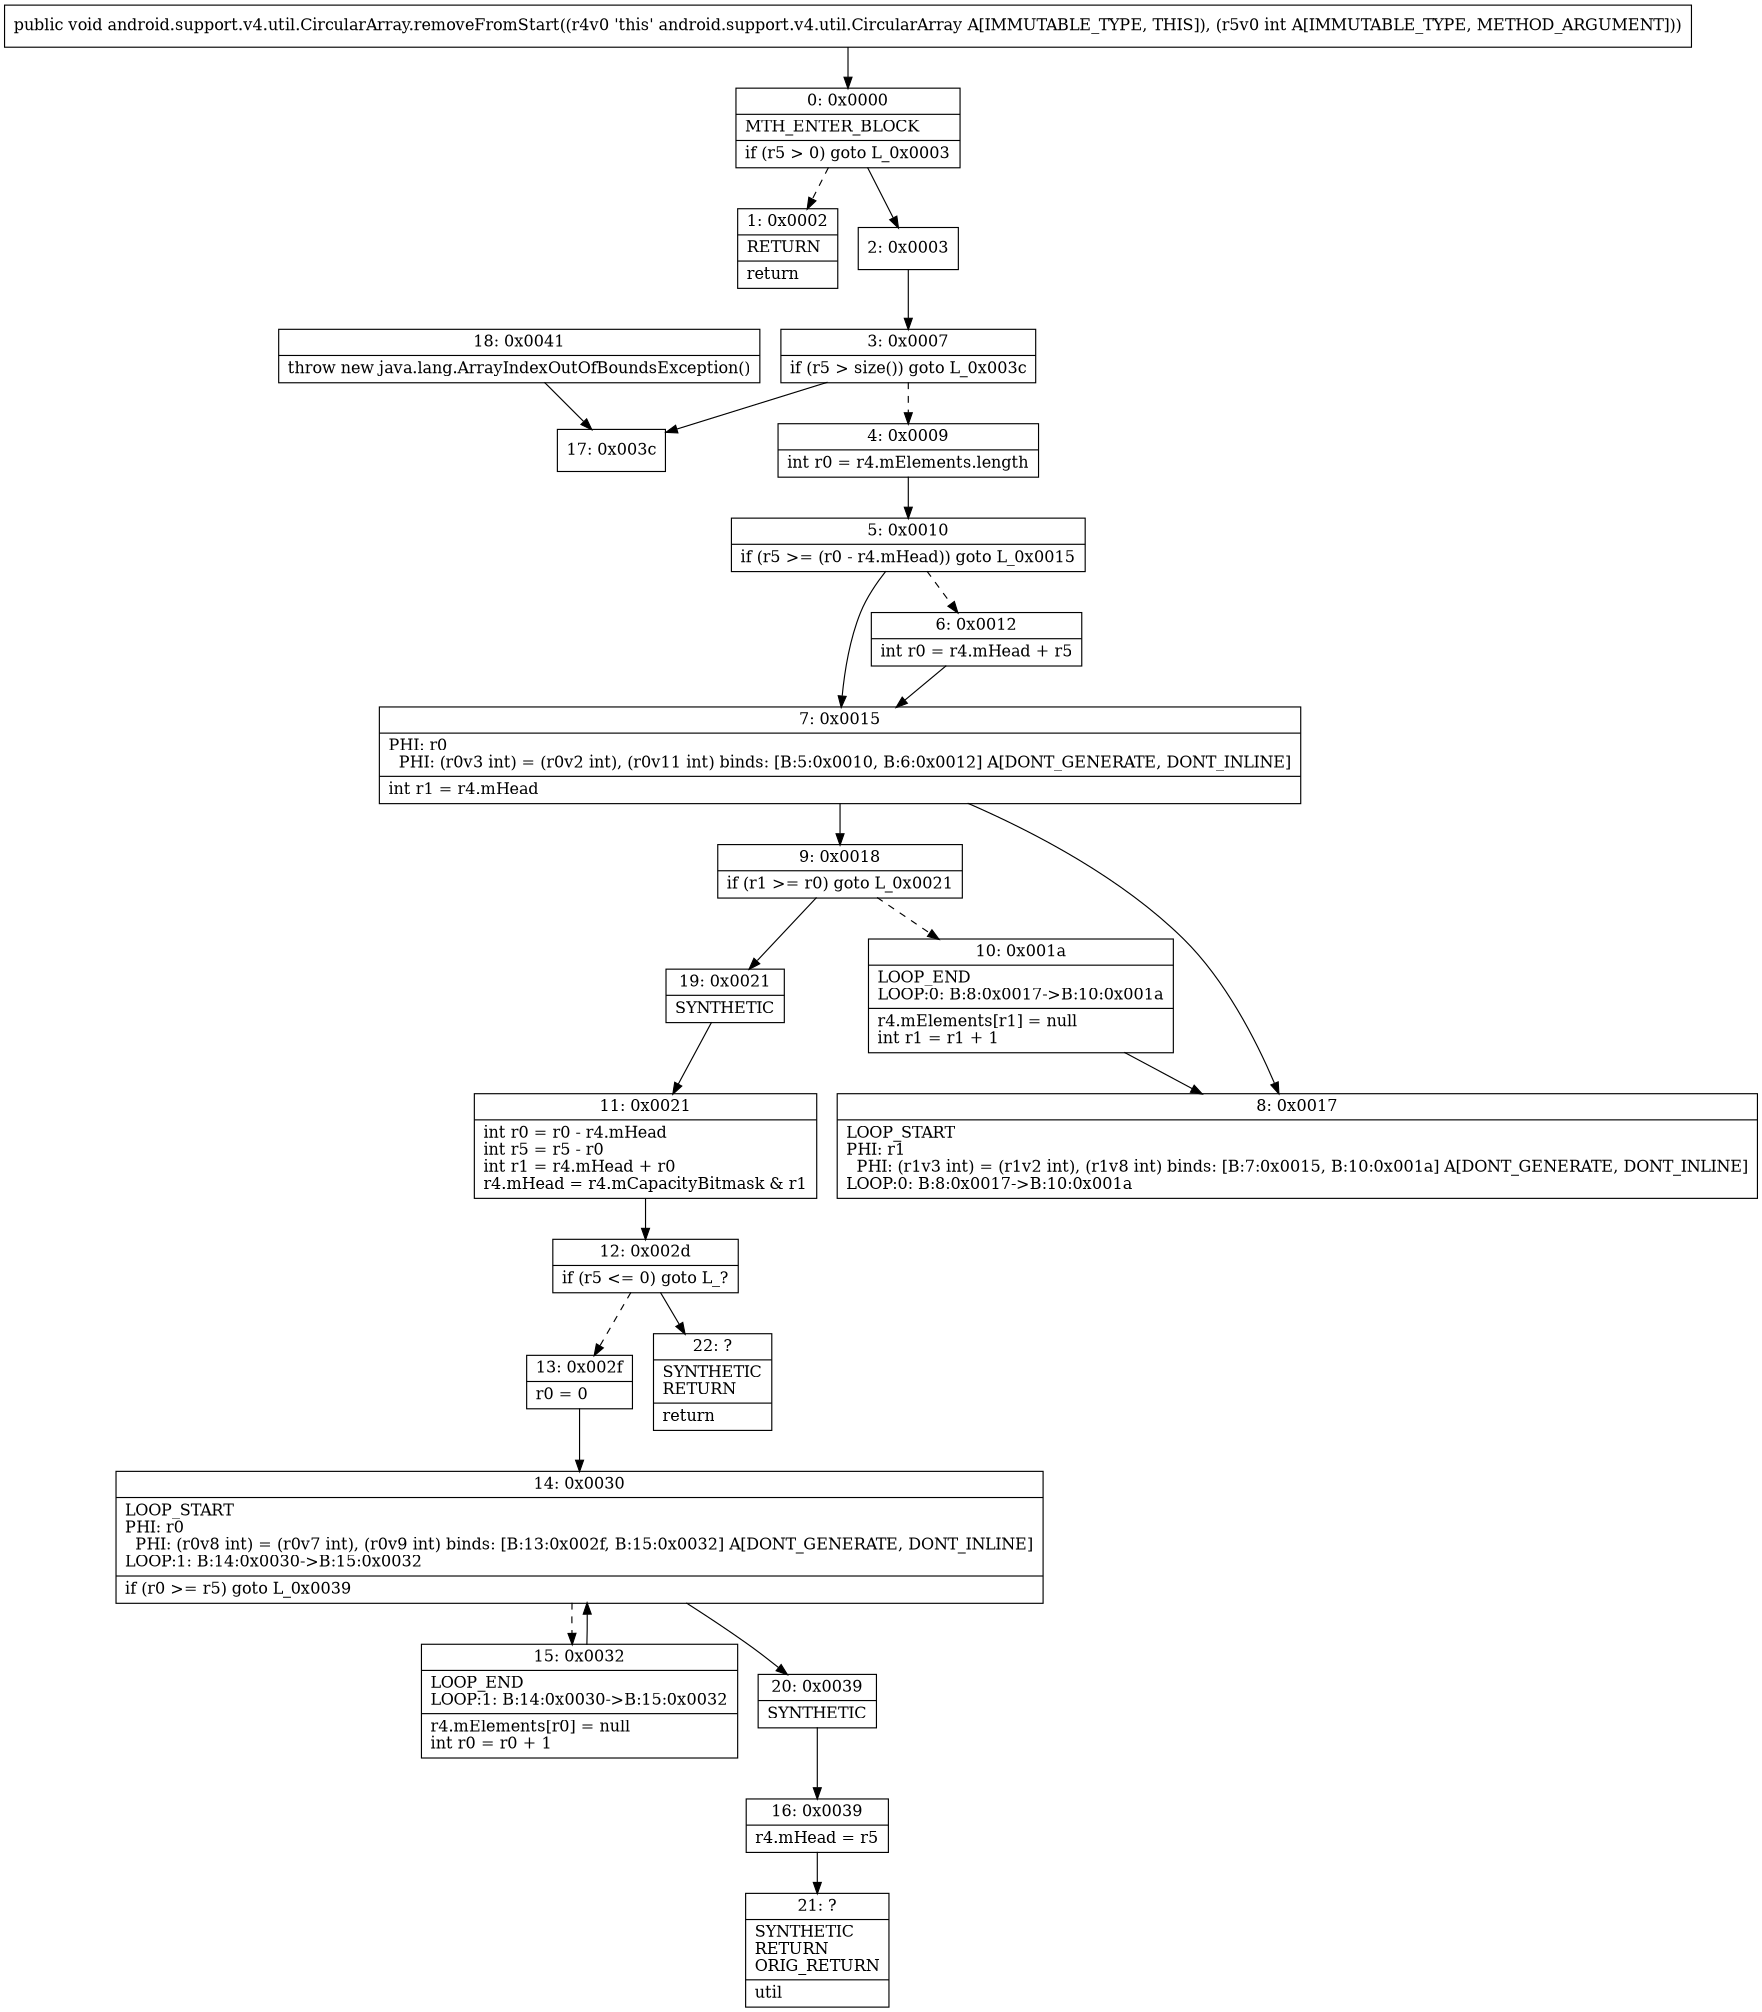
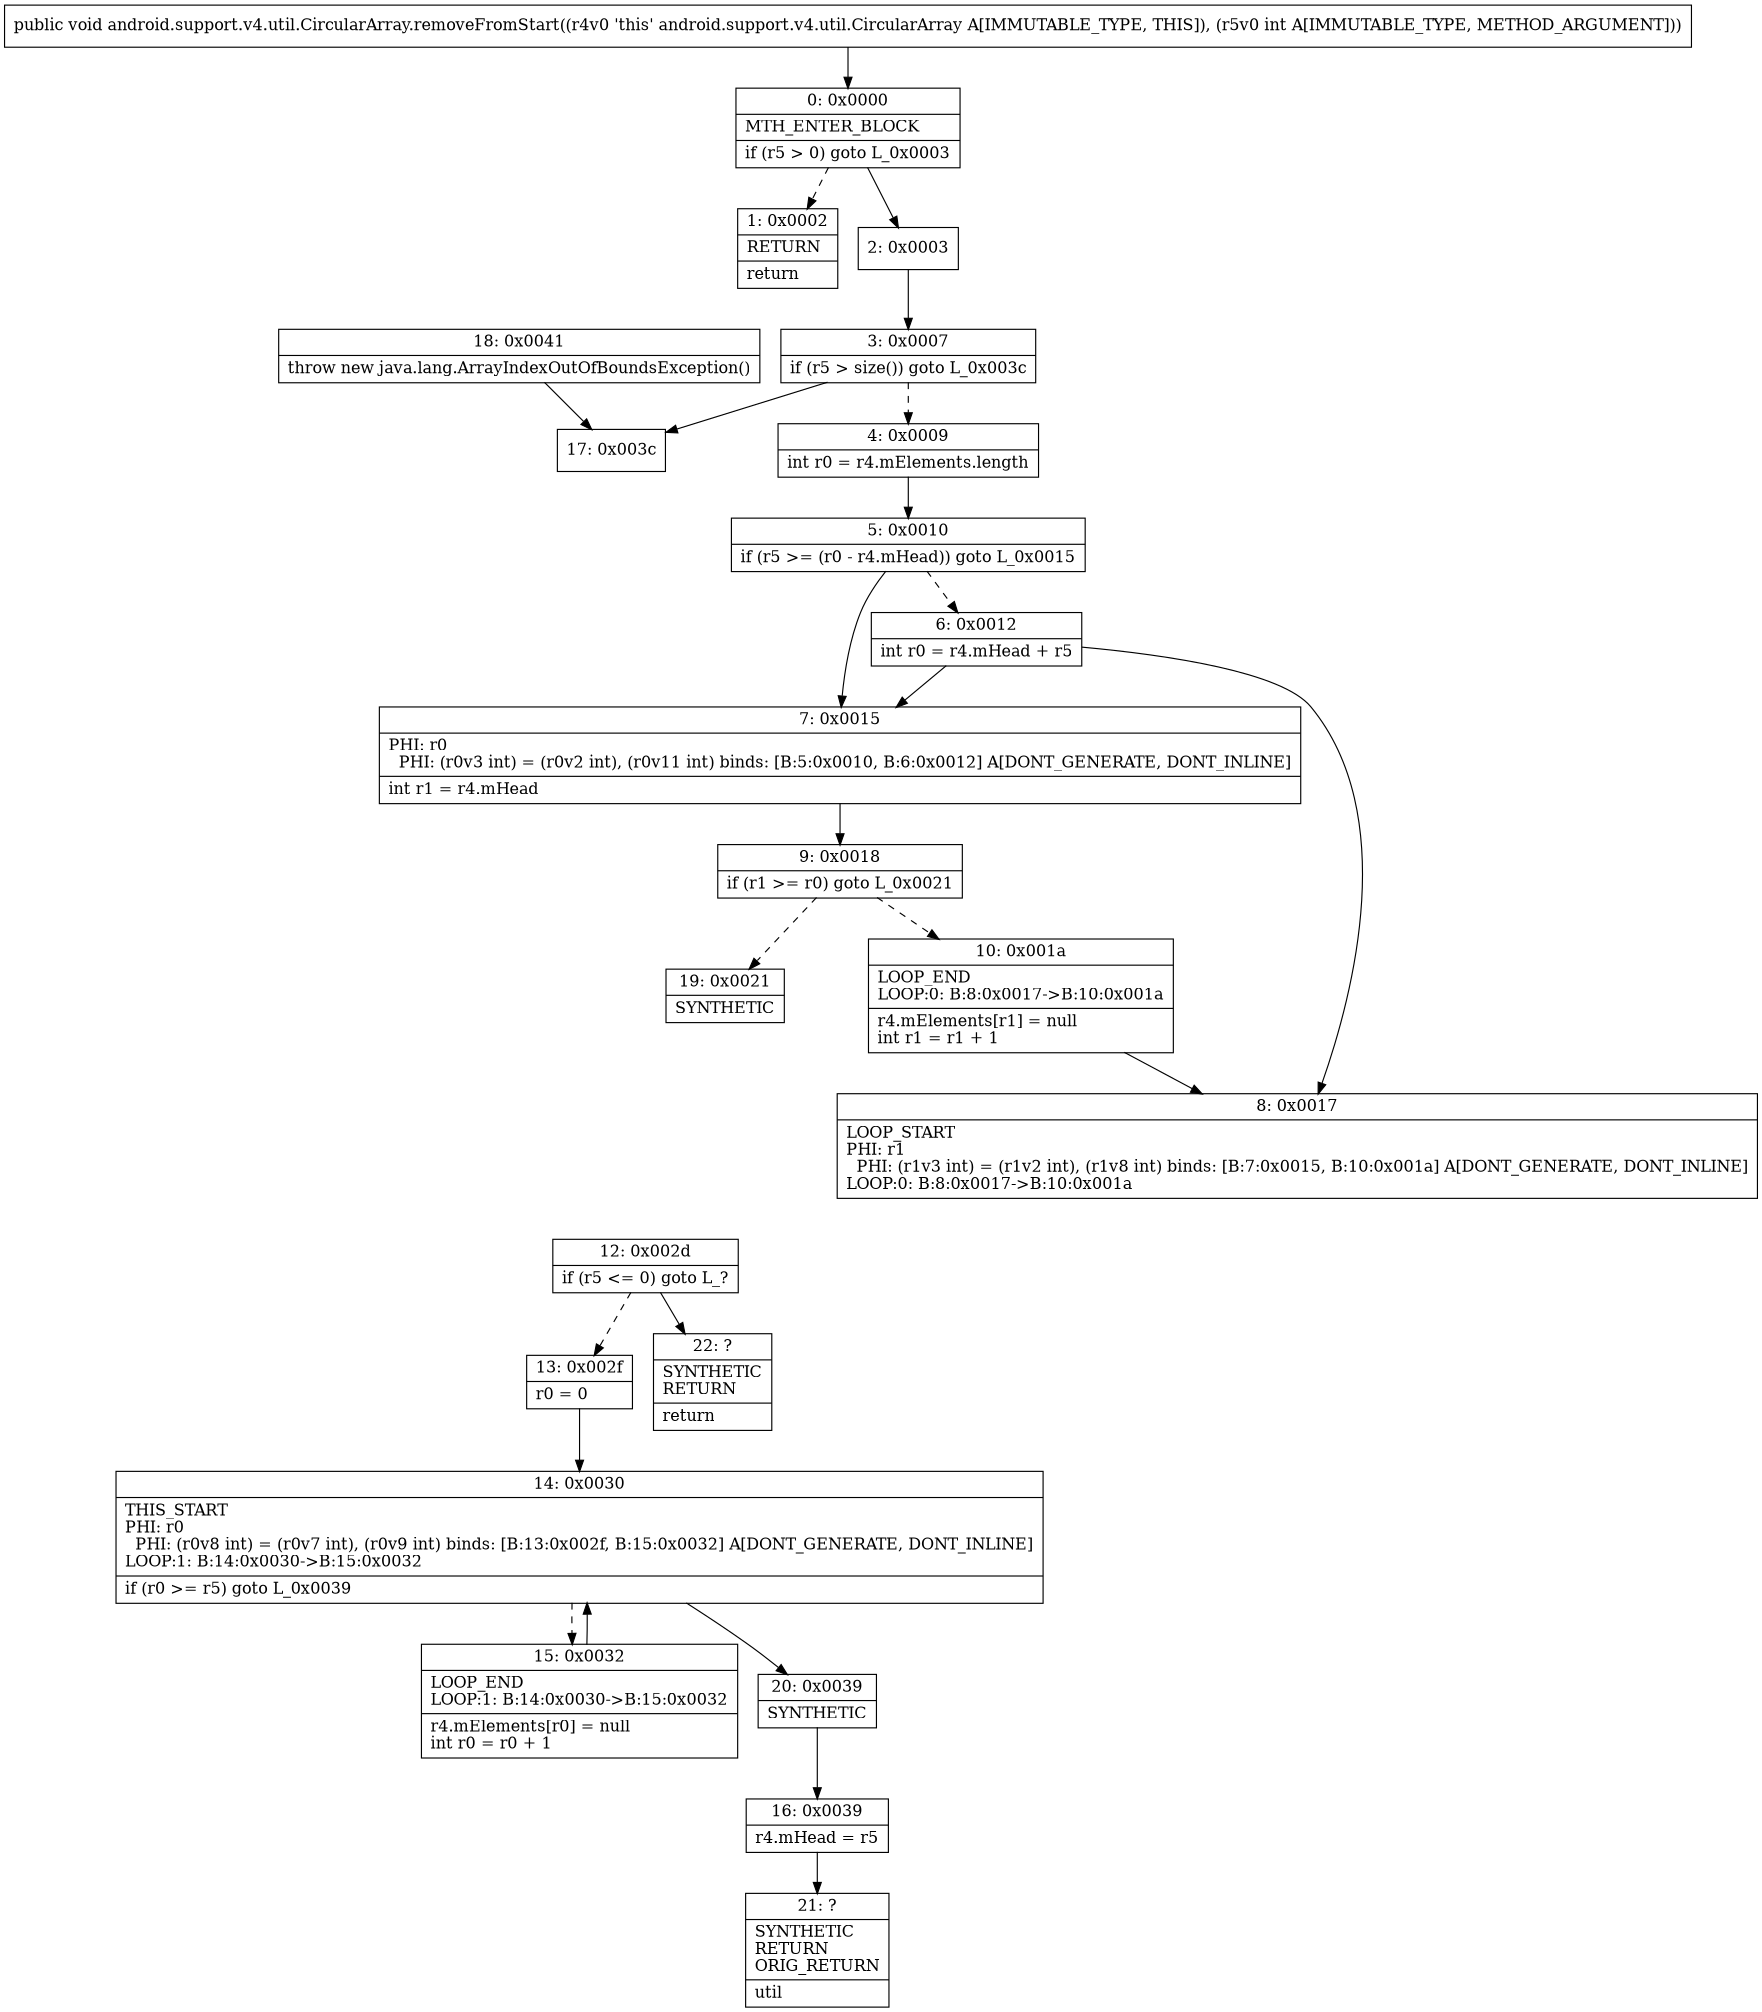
edge "7: 0x0015" -> "8: 0x0017": now "6: 0x0012" -> "8: 0x0017"
edge "9: 0x0018" -> "19: 0x0021": style solid -> dashed
node "11: 0x0021": removed
node "14: 0x0030": text "LOOP_START" -> "THIS_START"
